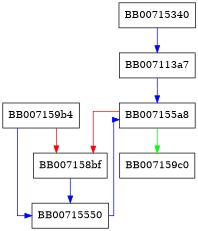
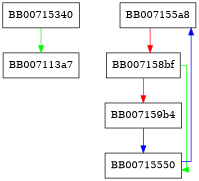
edge "BB00715340" -> "BB007113a7": color blue -> green
edge "BB007113a7" -> "BB007155a8": removed
edge "BB007159b4" -> "BB007158bf": reversed
node "BB007159c0": removed
edge "BB007158bf" -> "BB00715550": color blue -> green
